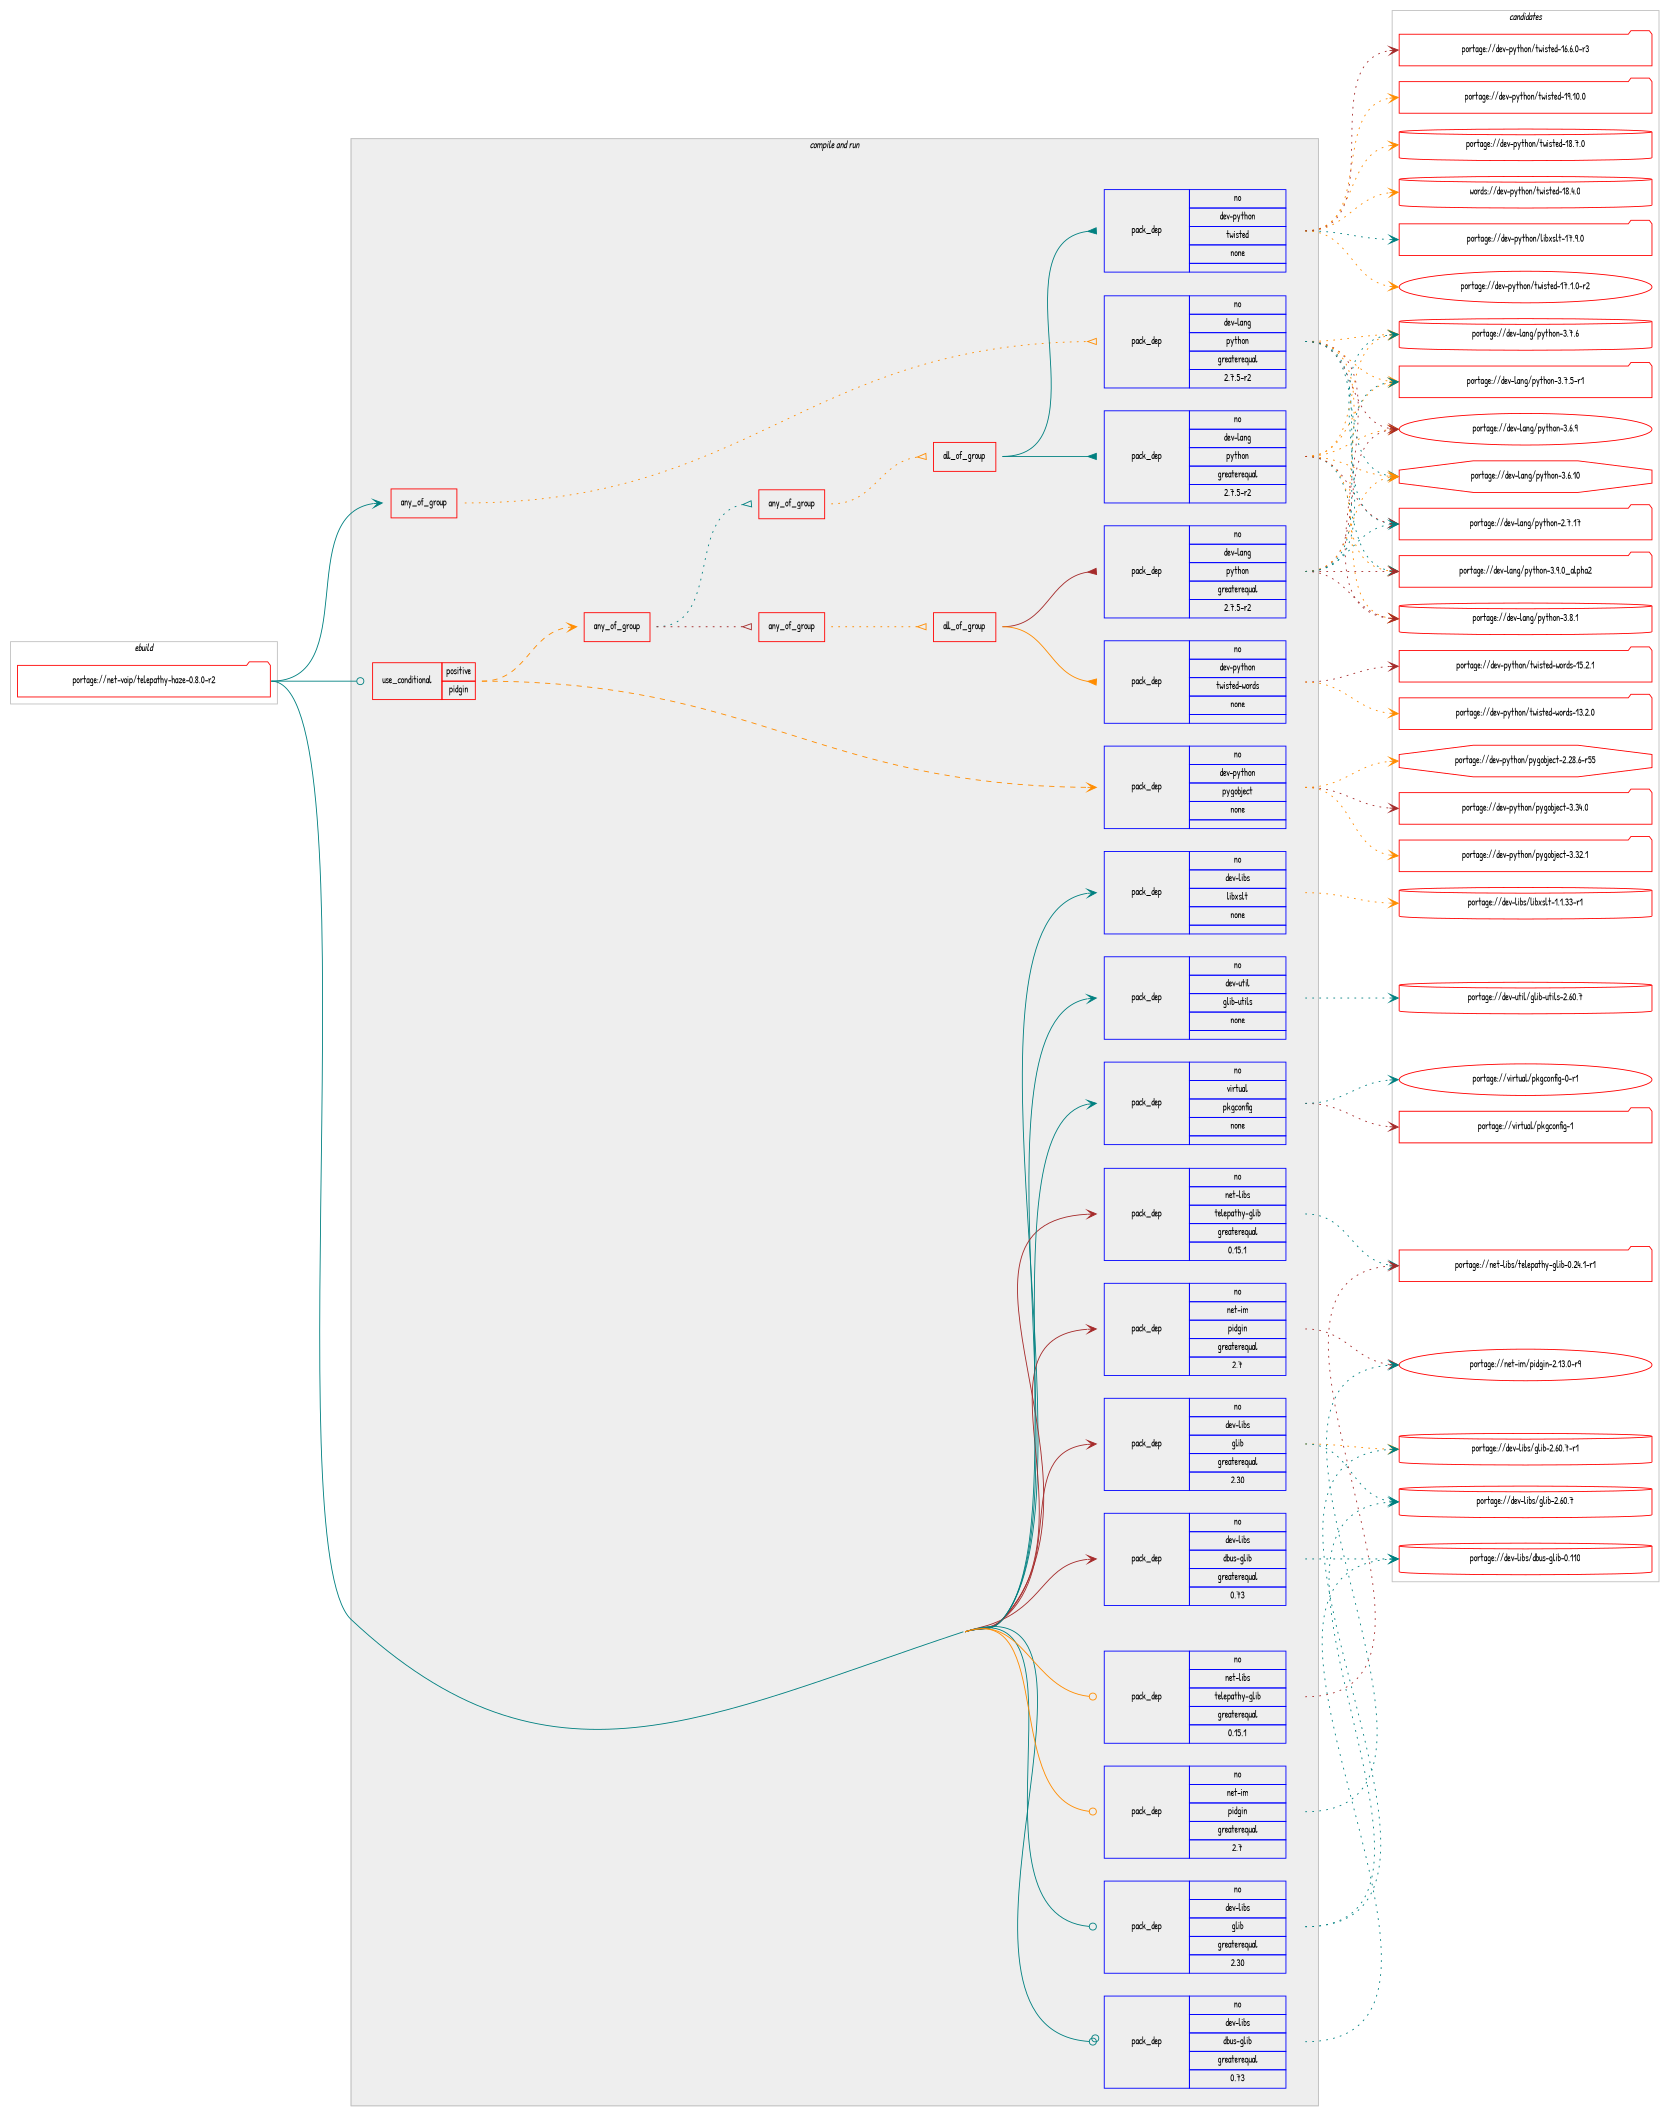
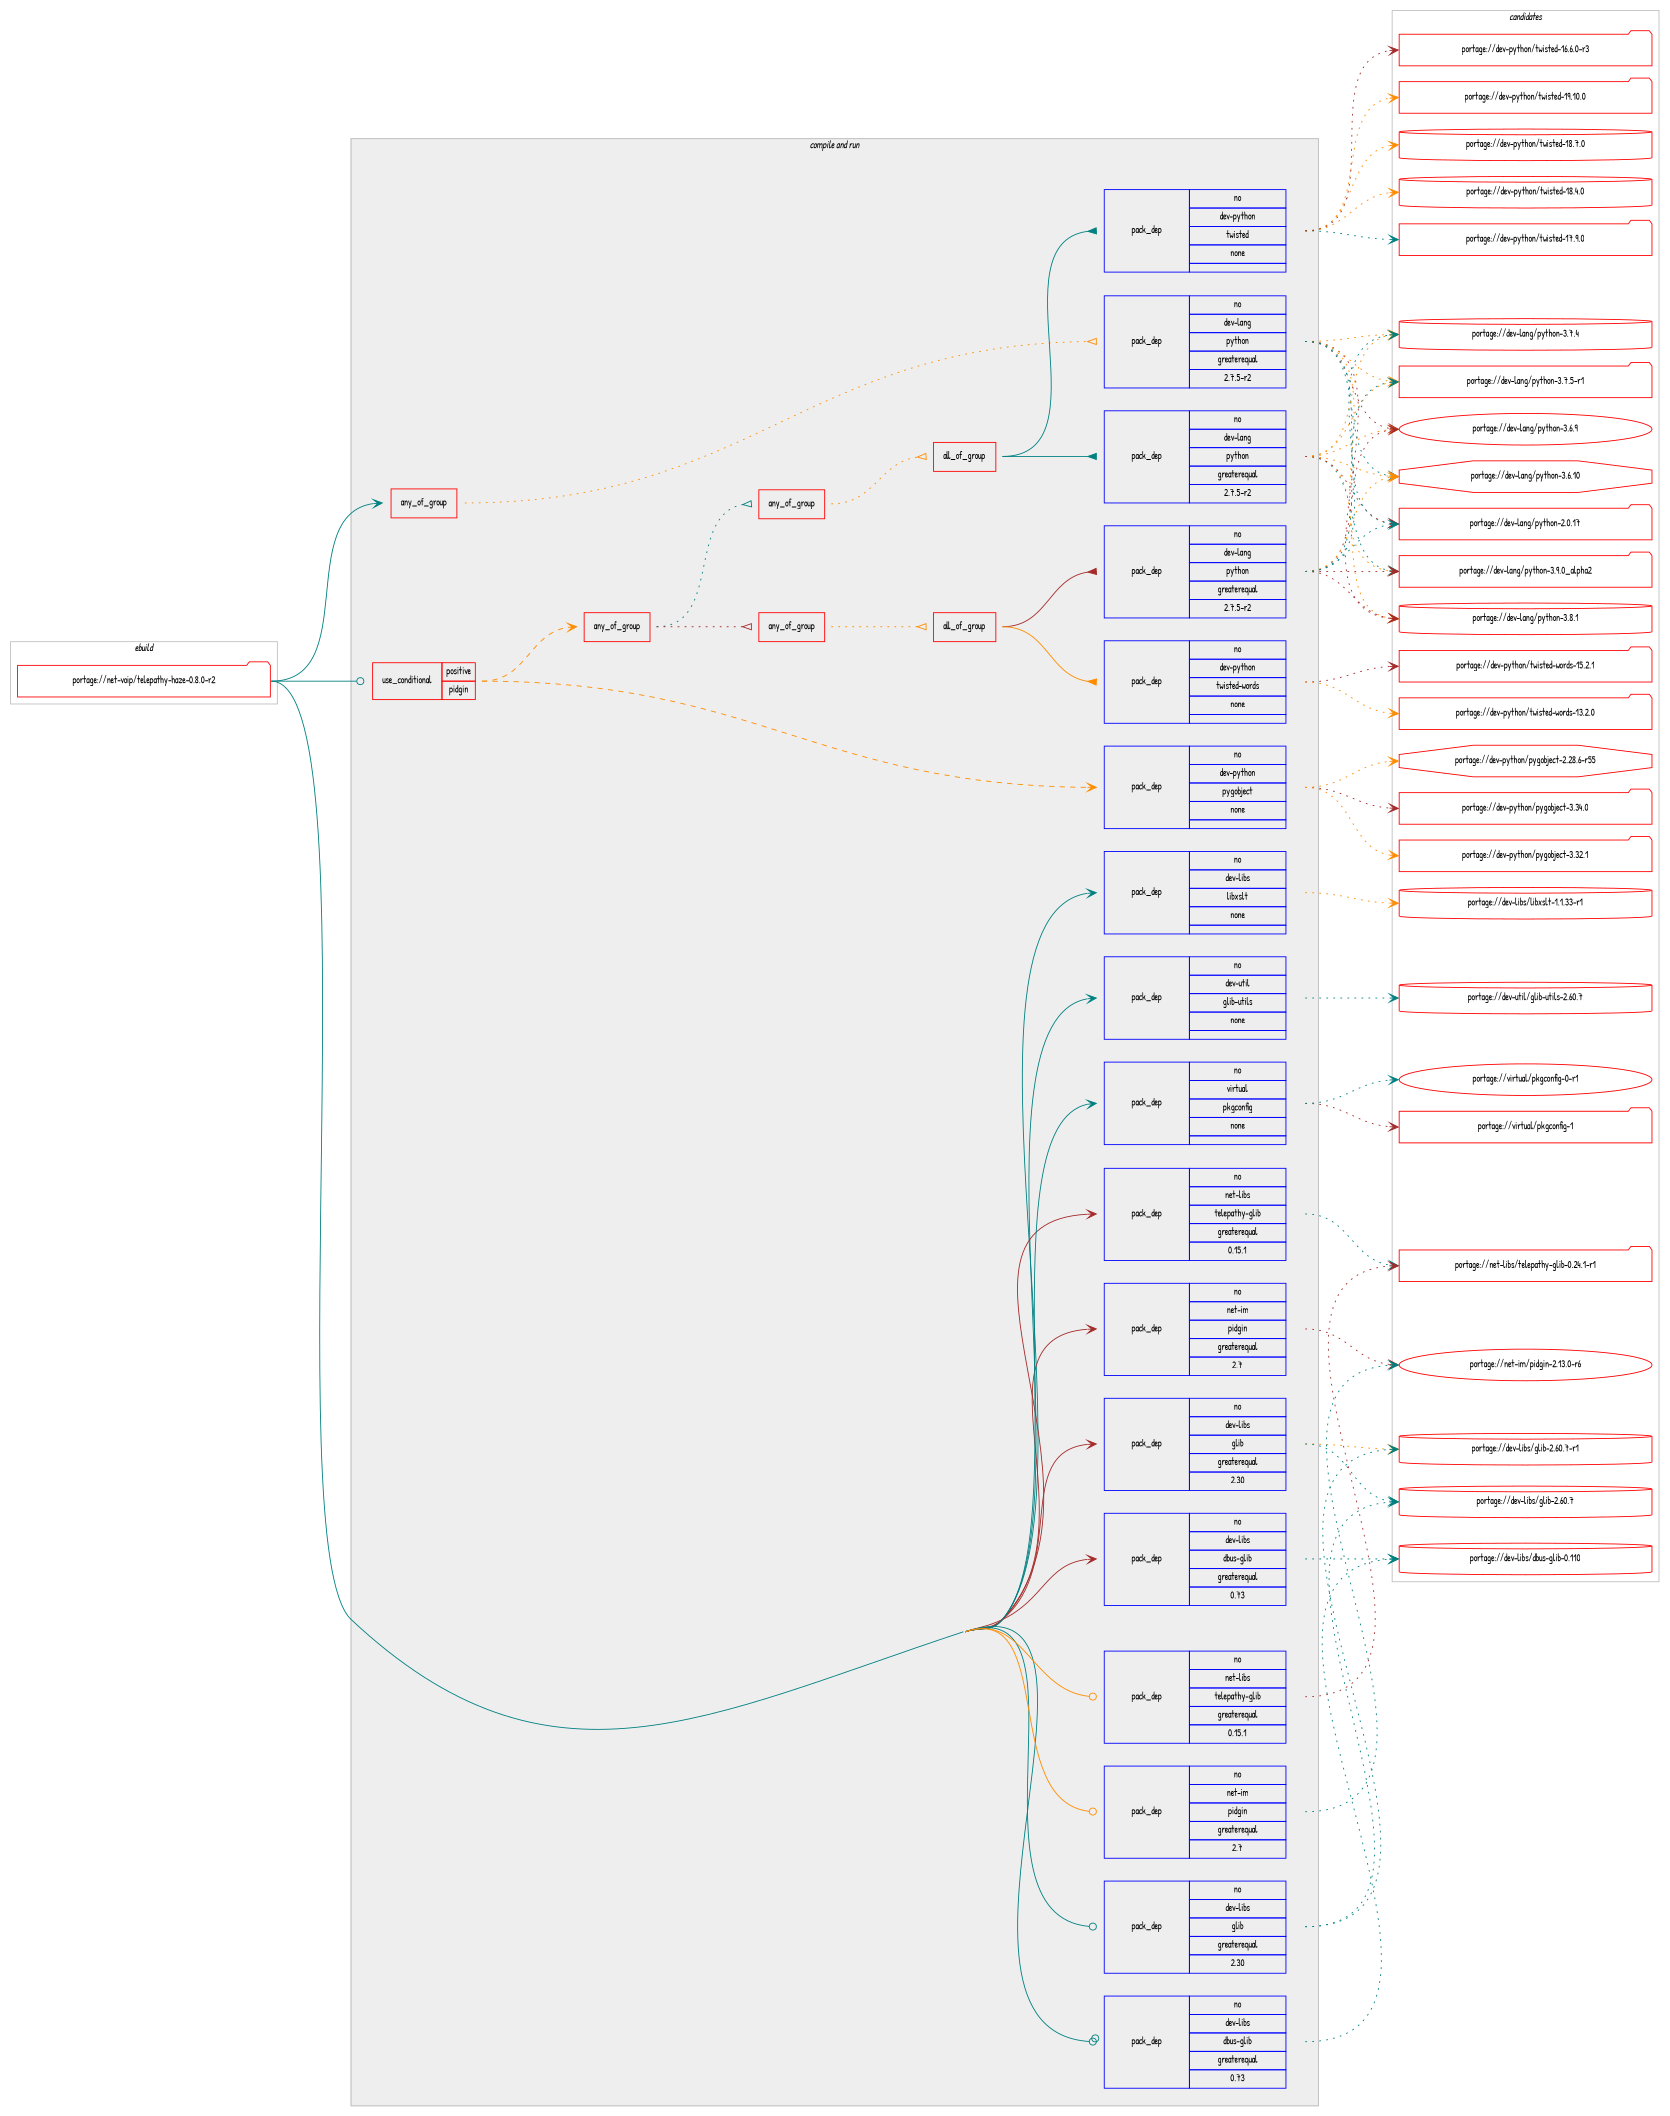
node "words://dev-python/twisted-18.4.0": label "words://dev-python/twisted-18.4.0" -> "portage://dev-python/twisted-18.4.0"
node "portage://dev-python/libxslt-17.9.0": label "portage://dev-python/libxslt-17.9.0" -> "portage://dev-python/twisted-17.9.0"
node "portage://dev-python/twisted-17.1.0-r2": removed
node "portage://dev-lang/python-3.7.6": label "portage://dev-lang/python-3.7.6" -> "portage://dev-lang/python-3.7.4"
node "portage://dev-lang/python-2.7.17": label "portage://dev-lang/python-2.7.17" -> "portage://dev-lang/python-2.0.17"
node "portage://net-im/pidgin-2.13.0-r9": label "portage://net-im/pidgin-2.13.0-r9" -> "portage://net-im/pidgin-2.13.0-r6"
